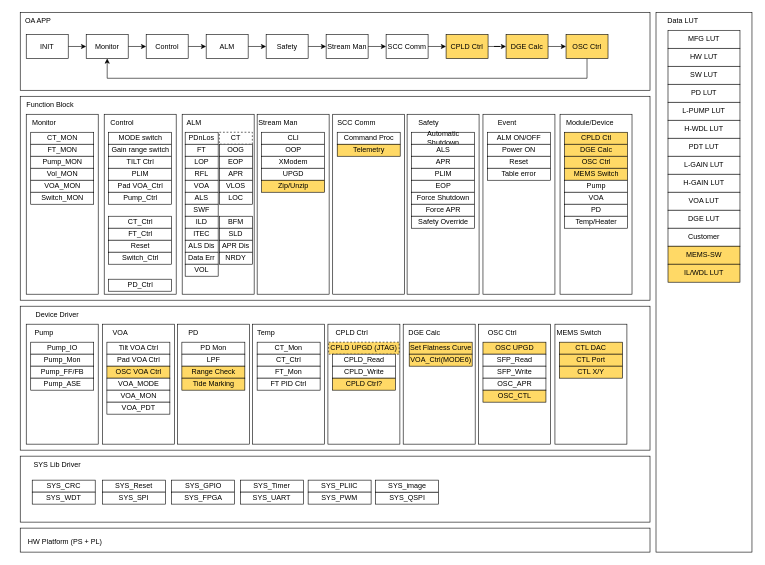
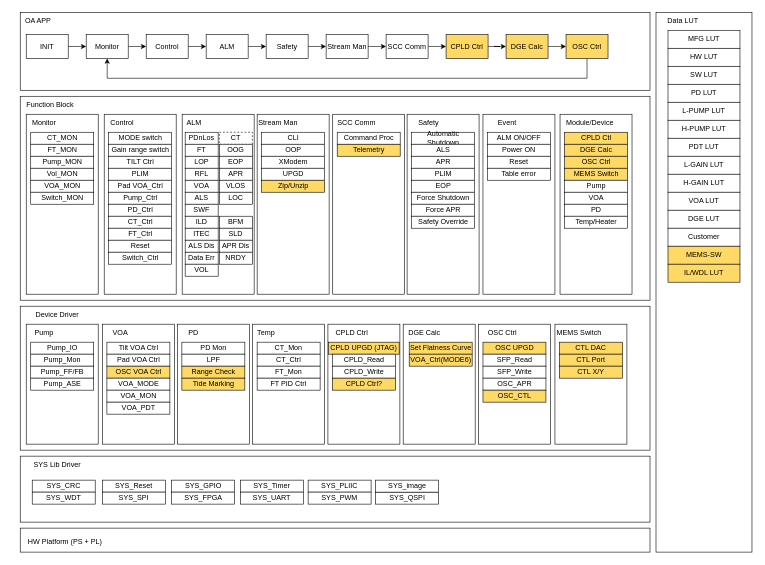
node "H-WDL LUT": label "H-WDL LUT" -> "H-PUMP LUT"
node "PD_Ctrl": moved (140, 285) -> (140, 210)
node "CPLD UPGD (JTAG)": style dashed -> solid
